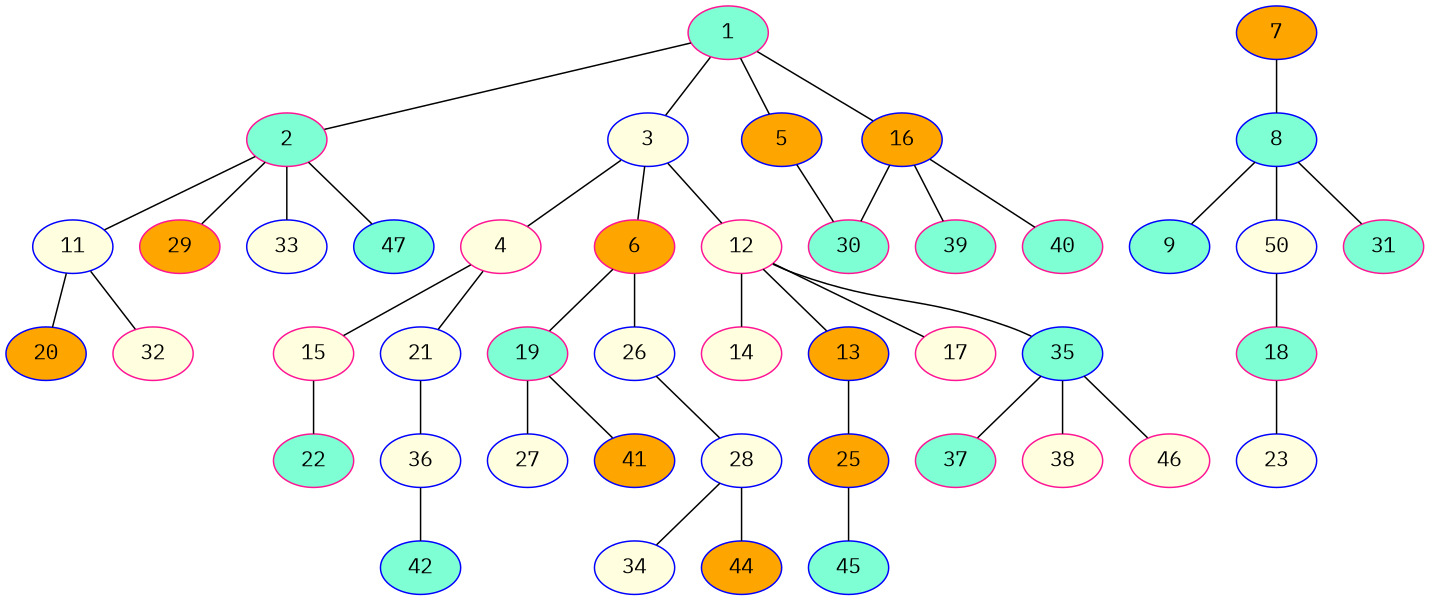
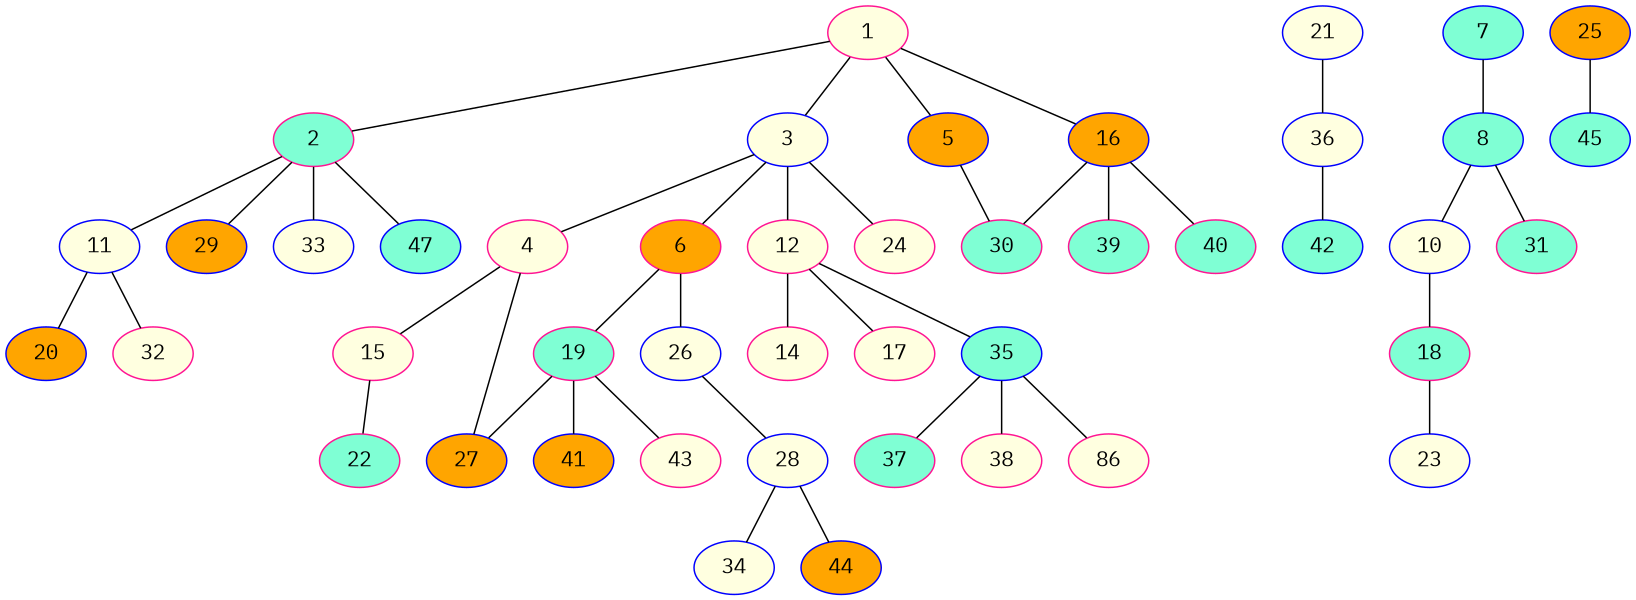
node "1": fillcolor aquamarine -> lightyellow
node "7": fillcolor orange -> aquamarine
node "29": color deeppink -> blue
node "24": added
node "9": removed
node "50": label "50" -> "10"
edge "4" -- "21": now "4" -- "27"
node "13": removed
node "27": fillcolor lightyellow -> orange
node "43": added
node "46": label "46" -> "86"
